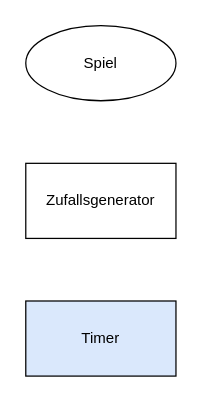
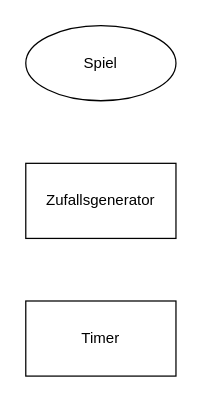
node "Timer": fillcolor #dae8fc -> #ffffff
